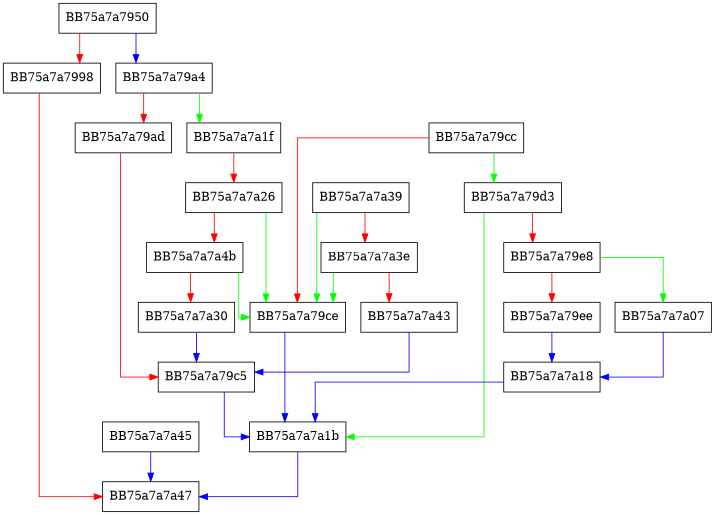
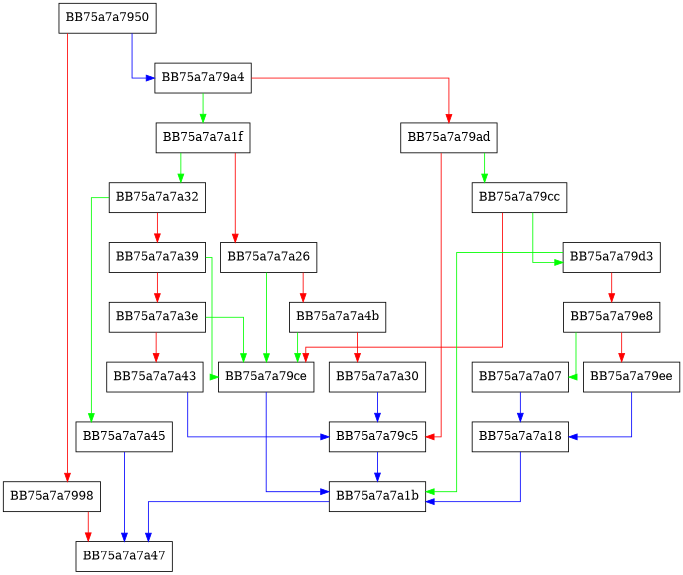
edge "BB75a7a79ad" -> "BB75a7a79cc": added
node "BB75a7a7a32": added
